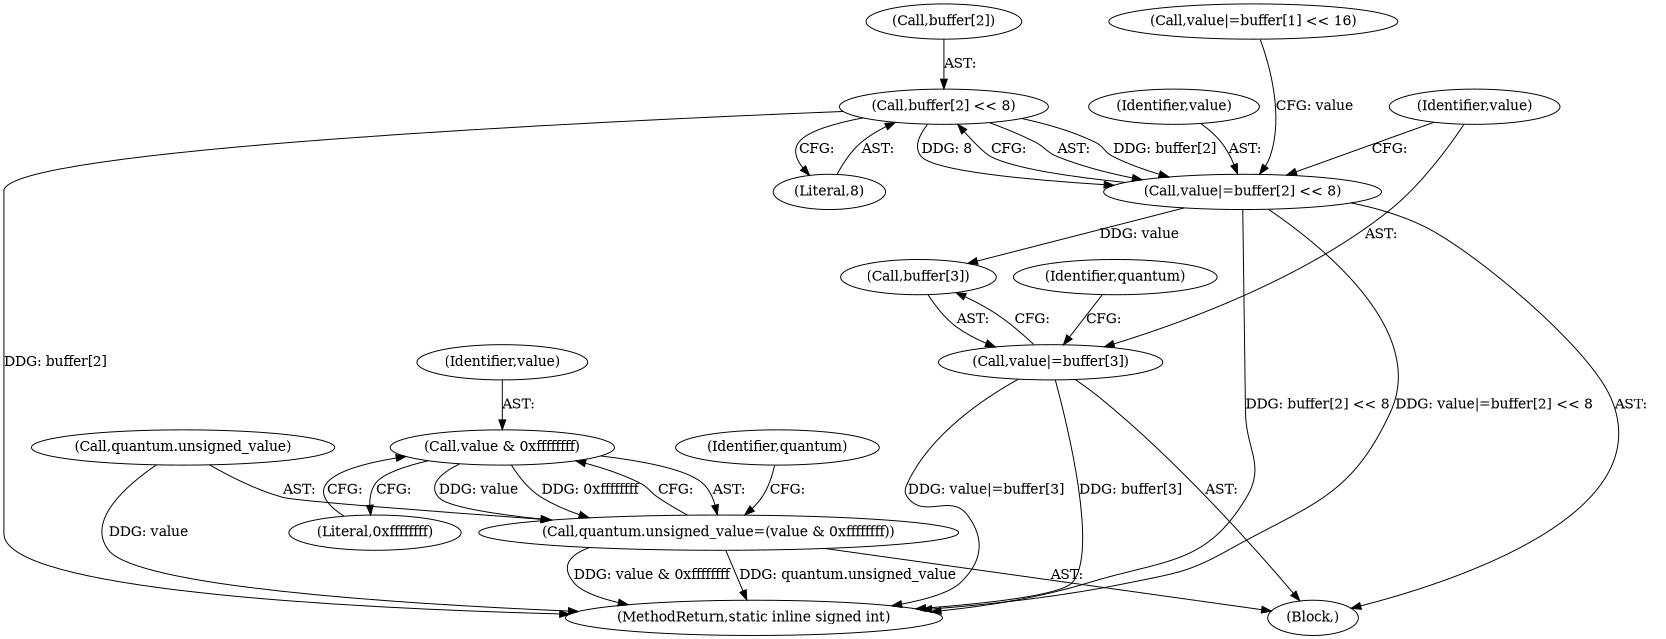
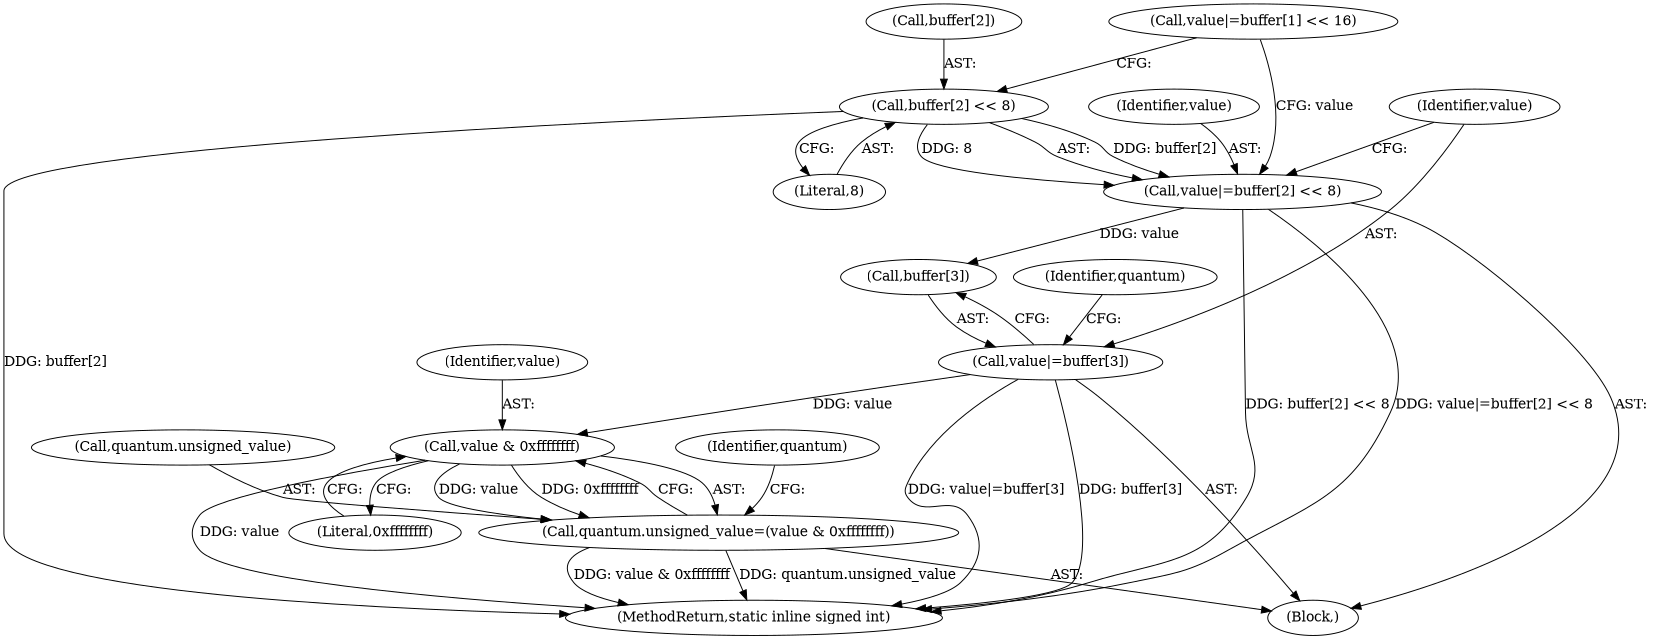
edge "(Call,value|=buffer[2] << 8)" -> "(Call,buffer[2] << 8)": now "(Call,value|=buffer[1] << 16)" -> "(Call,buffer[2] << 8)"
edge "(Call,value|=buffer[3])" -> "(Call,value & 0xffffffff)": added, label "DDG: value"
edge "(Call,quantum.unsigned_value)" -> "(MethodReturn,static inline signed int)": now "(Call,value & 0xffffffff)" -> "(MethodReturn,static inline signed int)"
